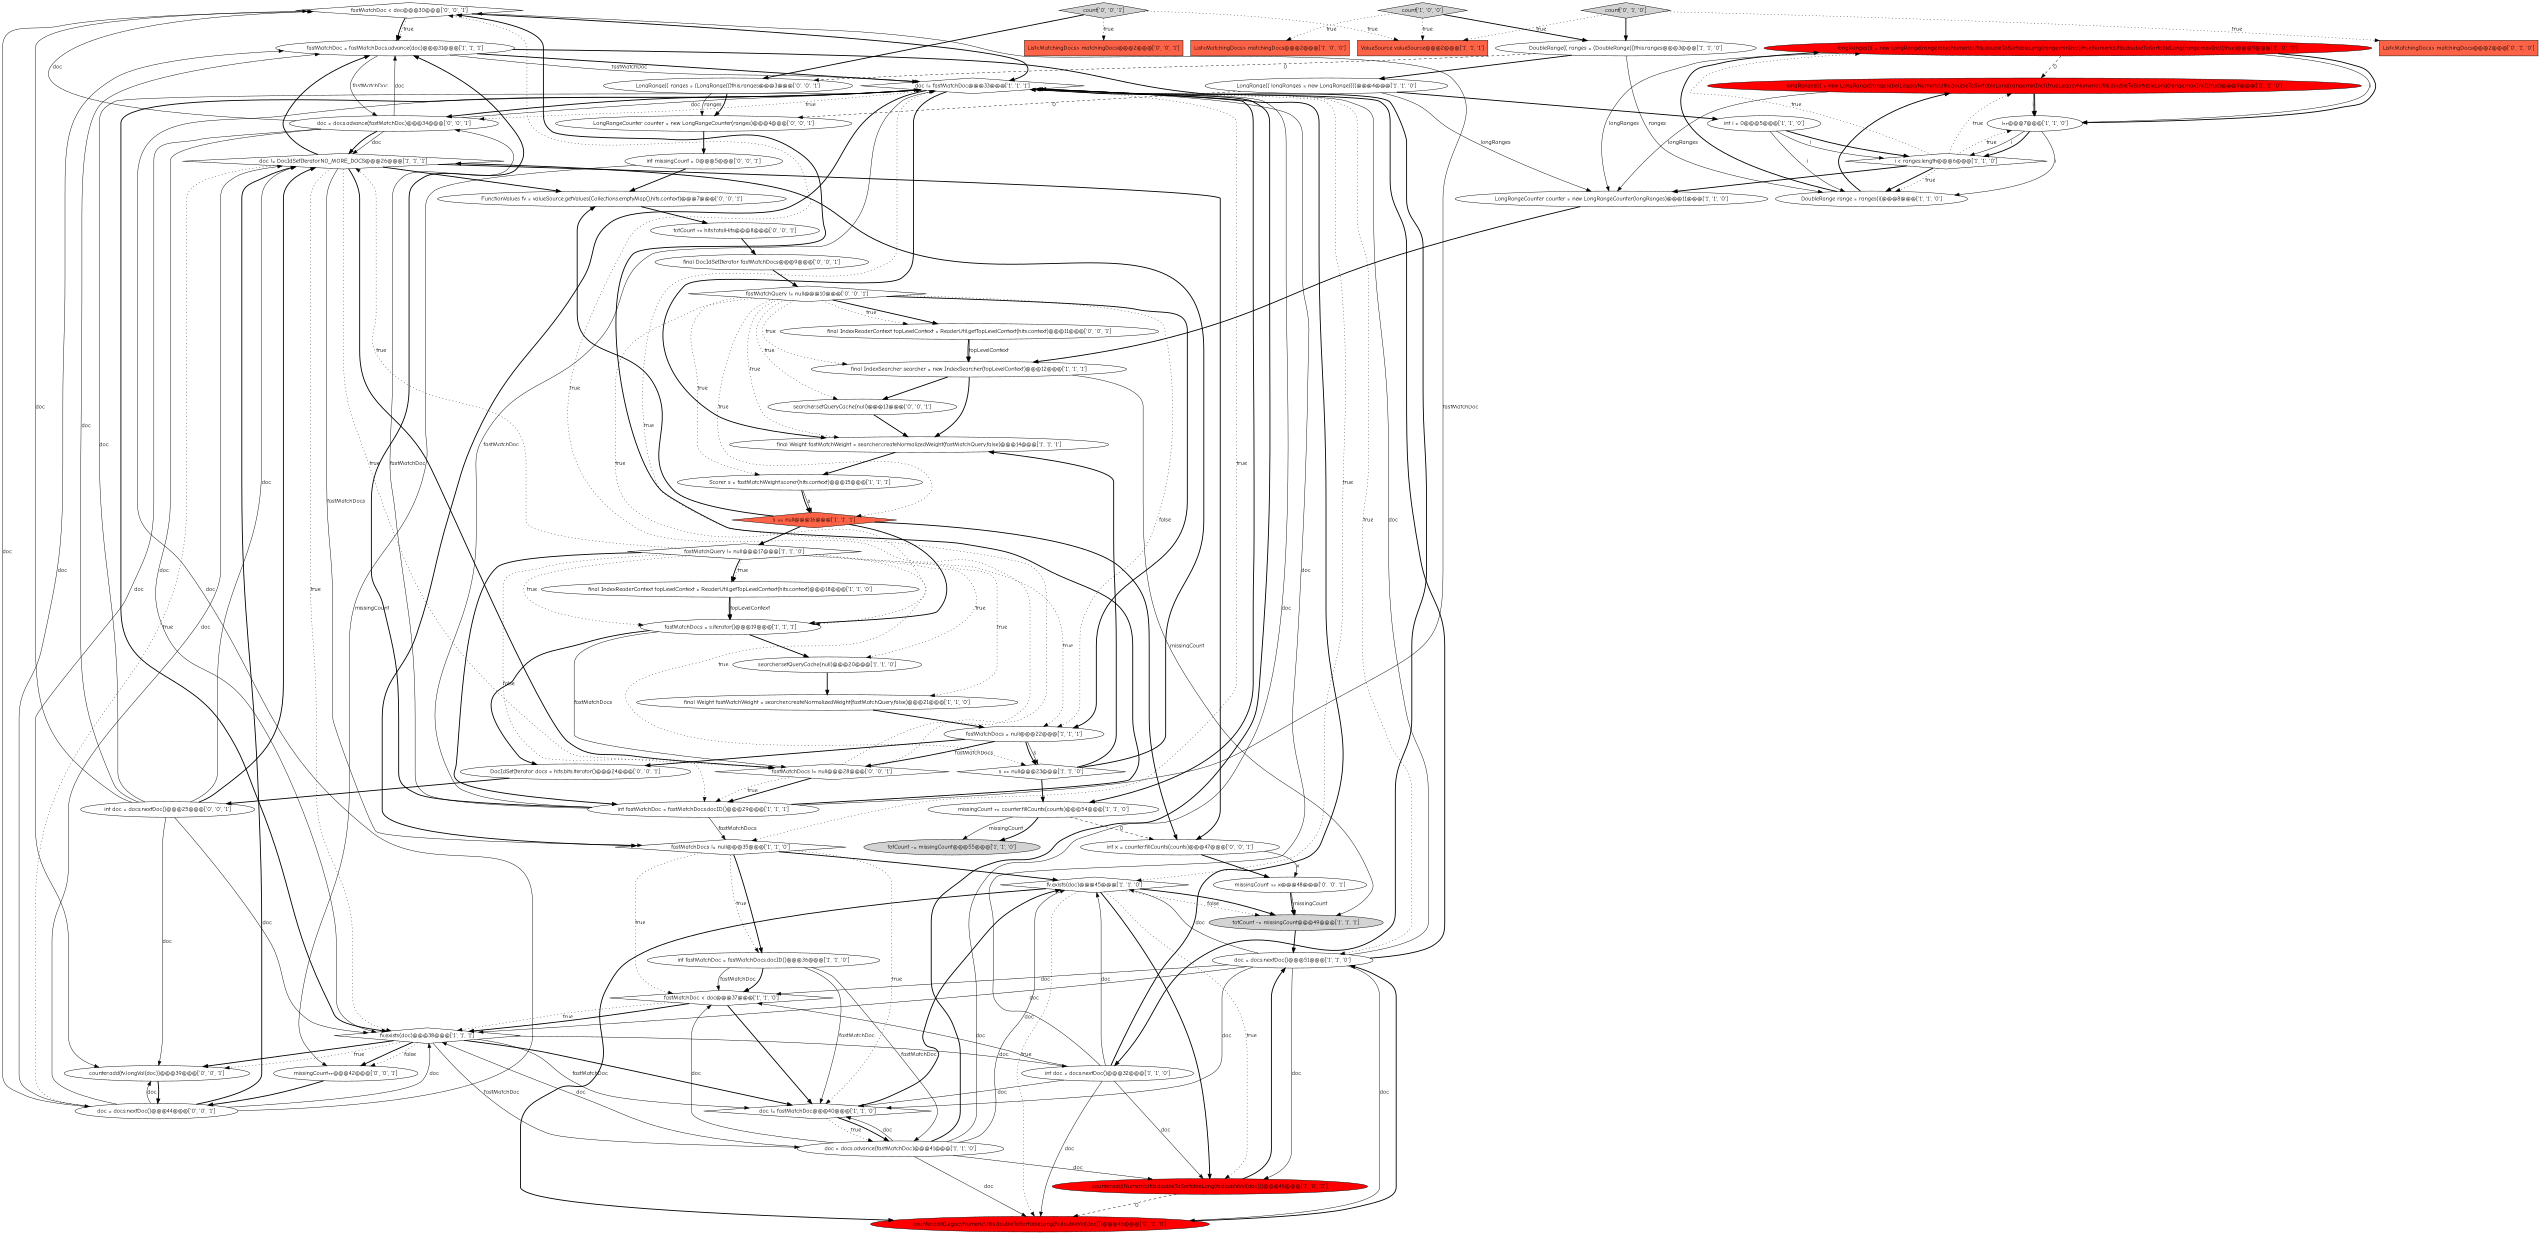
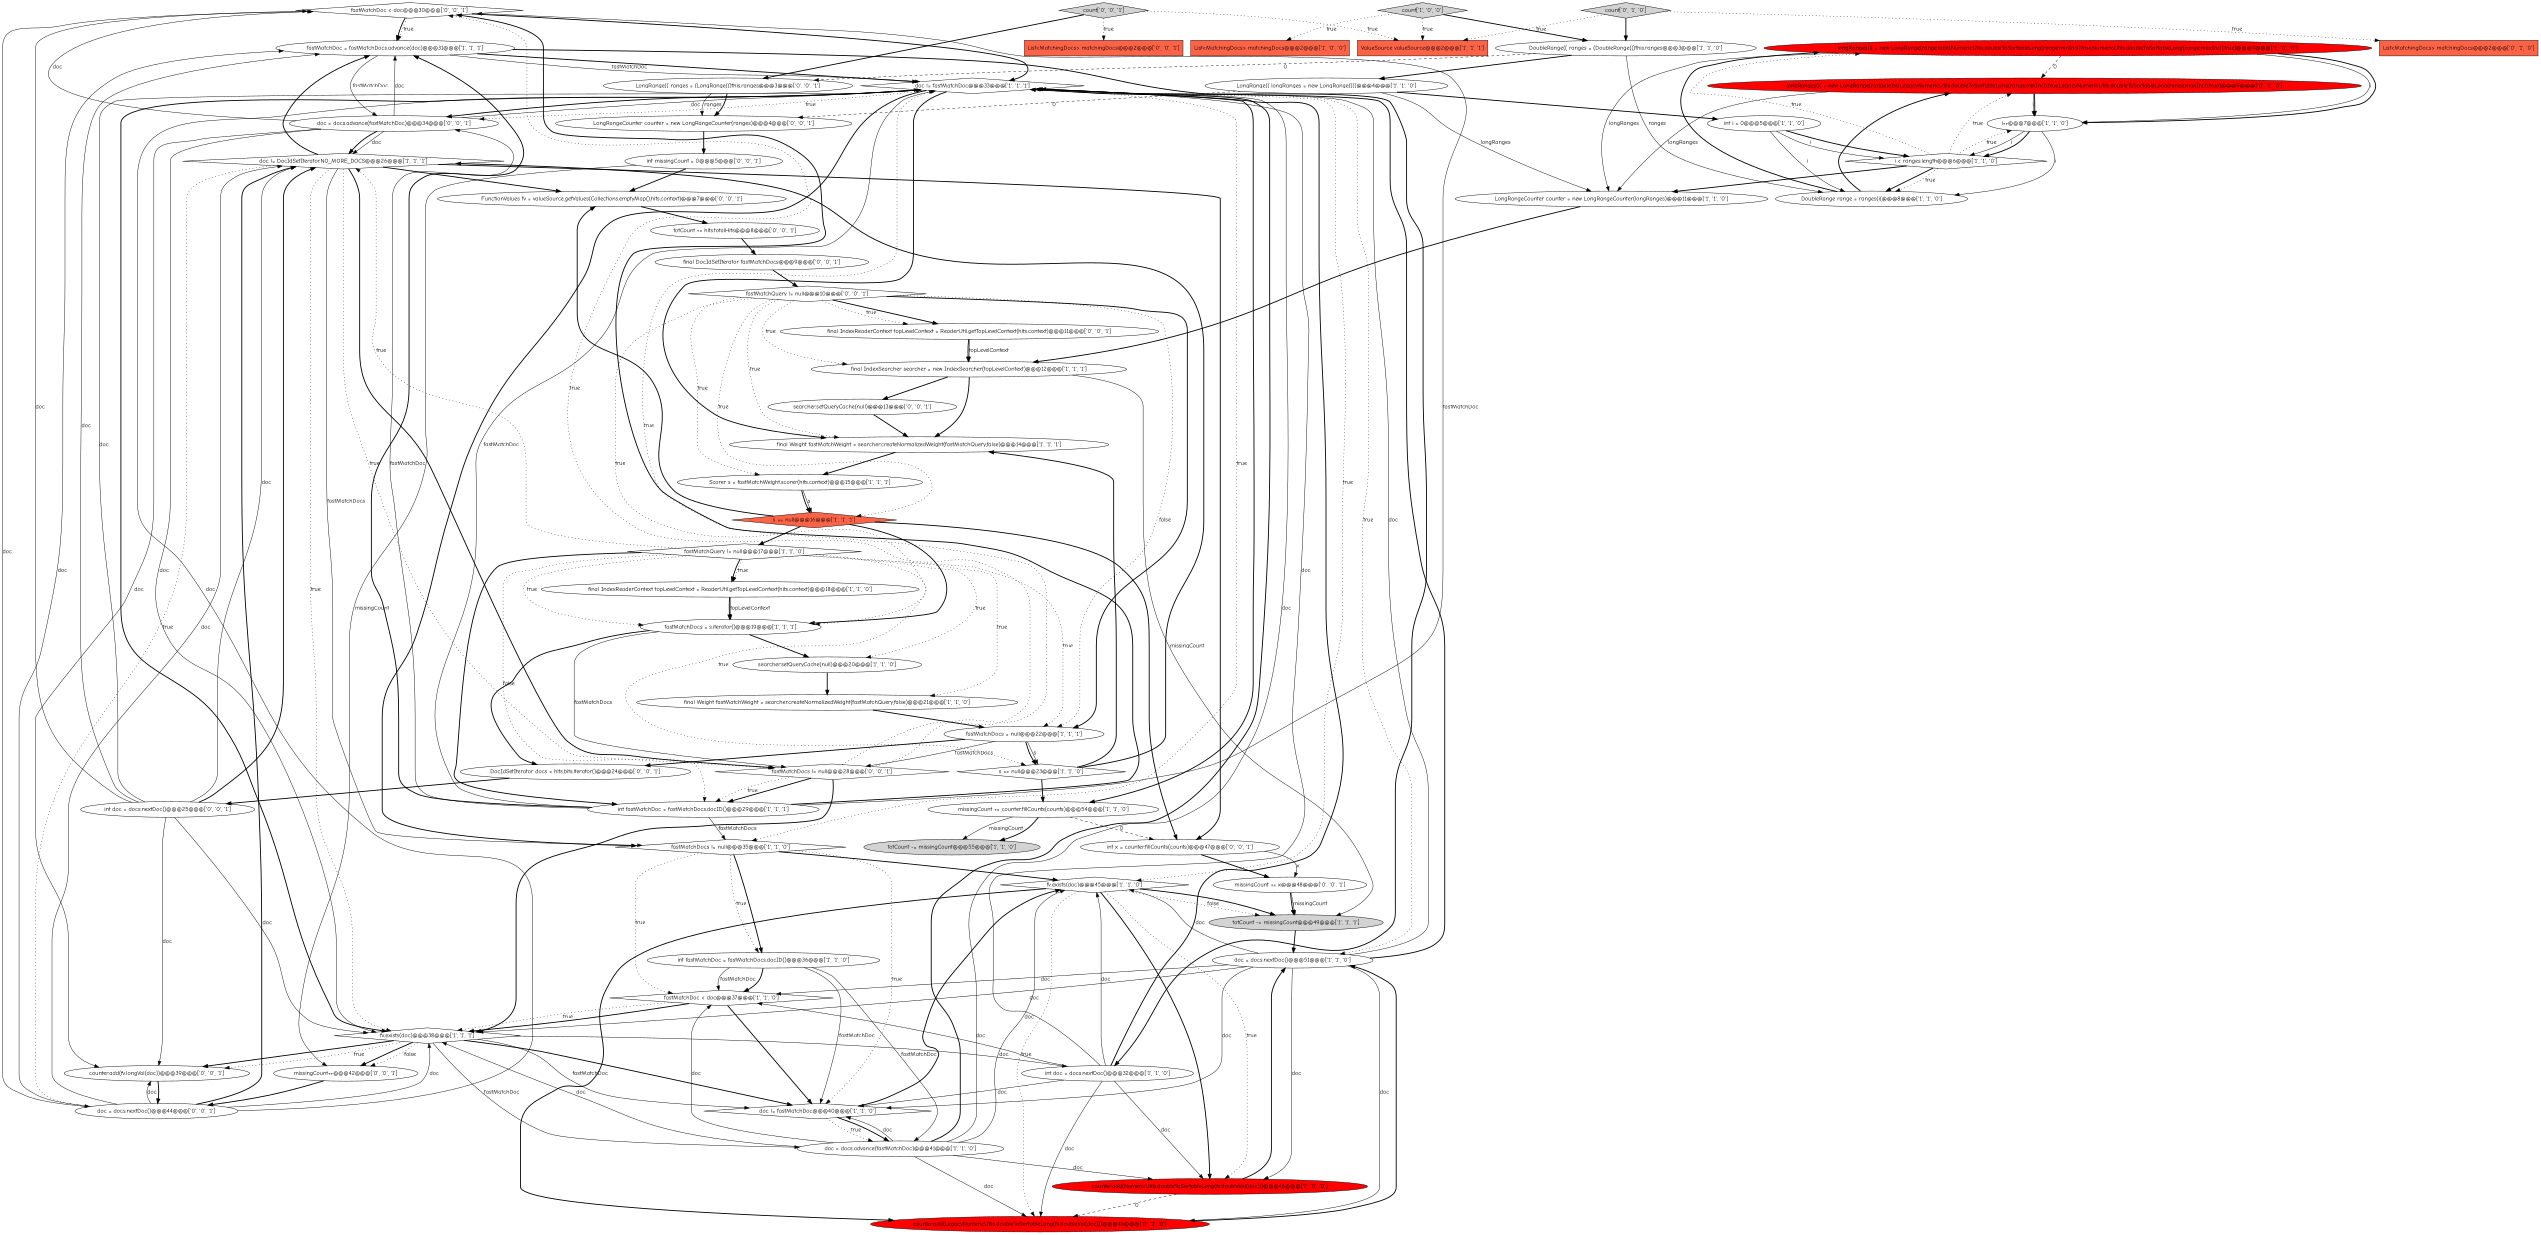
edge "fastMatchQuery != null@@@10@@@['0', '0', '1']" -> "searcher.setQueryCache(null)@@@13@@@['0', '0', '1']": removed, label "true"
edge "fastMatchDocs = null@@@22@@@['1', '1', '1']" -> "fastMatchDocs != null@@@28@@@['0', '0', '1']": style bold -> solid
edge "fastMatchDocs != null@@@28@@@['0', '0', '1']" -> "fv.exists(doc)@@@38@@@['1', '1', '1']": added
